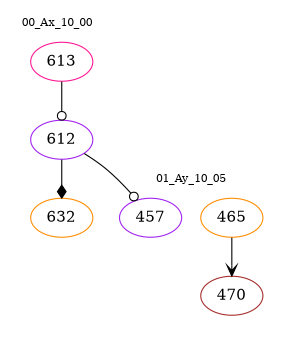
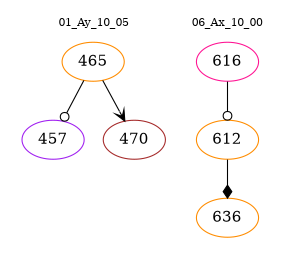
cluster "00_Ax_10_00": label "00_Ax_10_00" -> "06_Ax_10_00"
node "613": label "613" -> "616"
node "612": color purple -> darkorange
edge "612" -> "457": now "465" -> "457"
node "632": label "632" -> "636"
